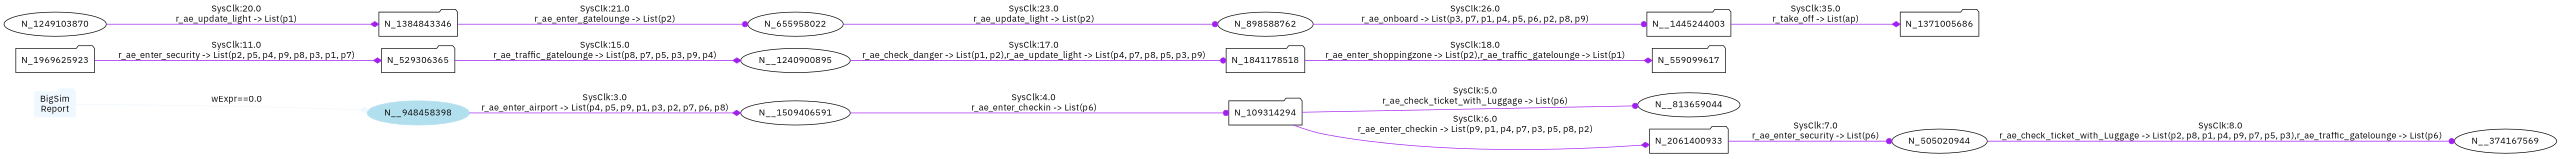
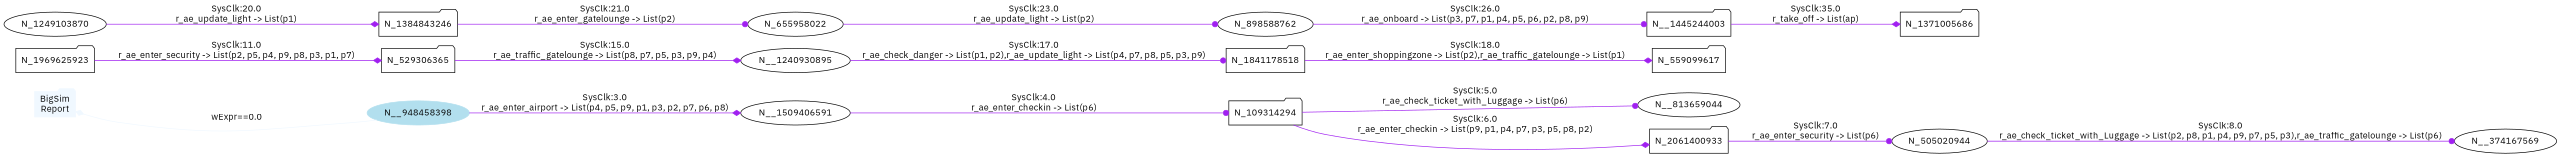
node "N_1384843346": label "N_1384843346" -> "N_1384843246"
node "N__1240900895": label "N__1240900895" -> "N__1240930895"
edge "BigSim Report" -> "N__948458398": reversed
